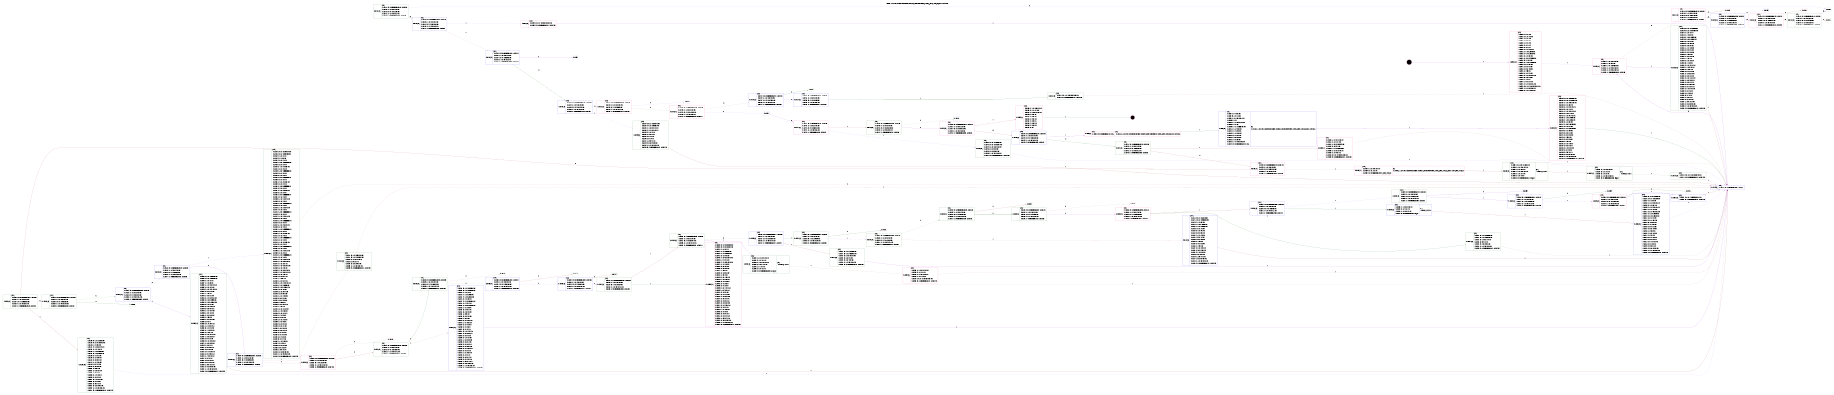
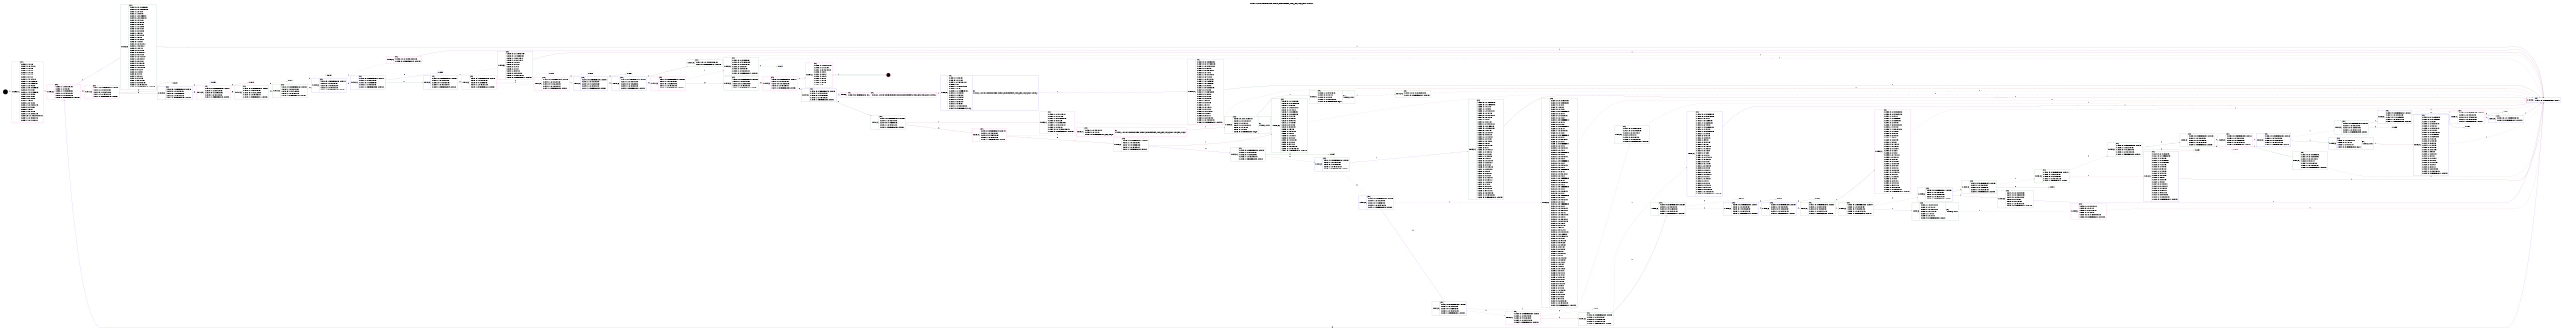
edge "0x401668 [28]" -> "0x402288": now "0x401668 [28]" -> "0x401684 [28]"
edge "0x4022eb" -> "0x401764 [28]": now "0x401748 [28]" -> "0x401764 [28]"
edge "0x401780 [28]" -> "0x40226a": now "0x401dad [30]" -> "0x40226a"
edge "0x40180c [28]" -> "0x4017f0 [28]": reversed
